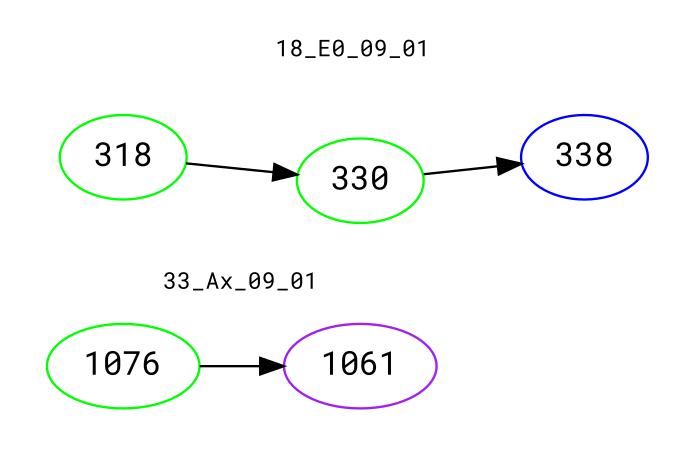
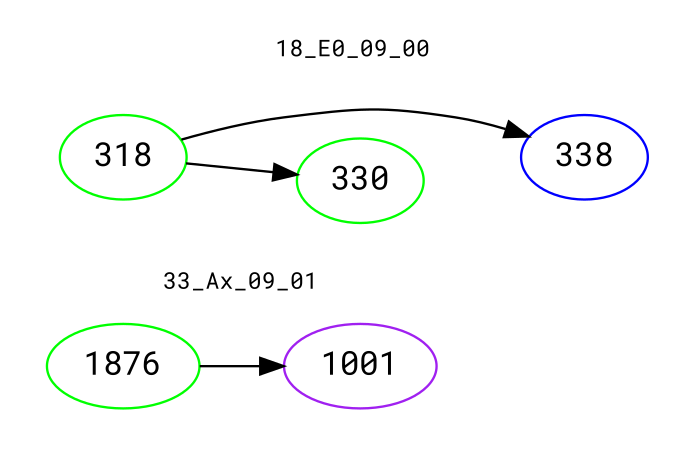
cluster "18_E0_09_01": label "18_E0_09_01" -> "18_E0_09_00"
edge "330" -> "338": now "318" -> "338"
node "1076": label "1076" -> "1876"
node "1061": label "1061" -> "1001"
